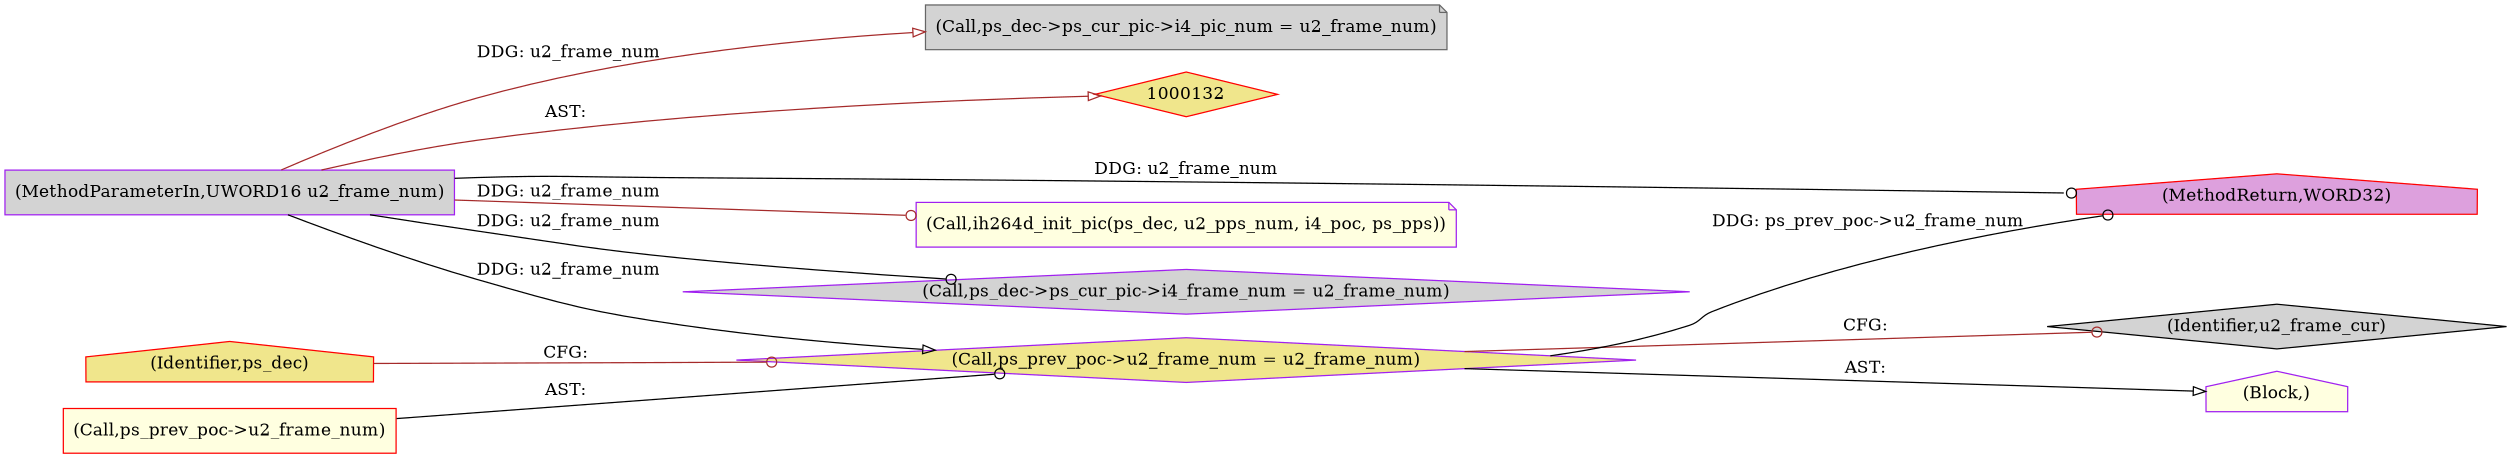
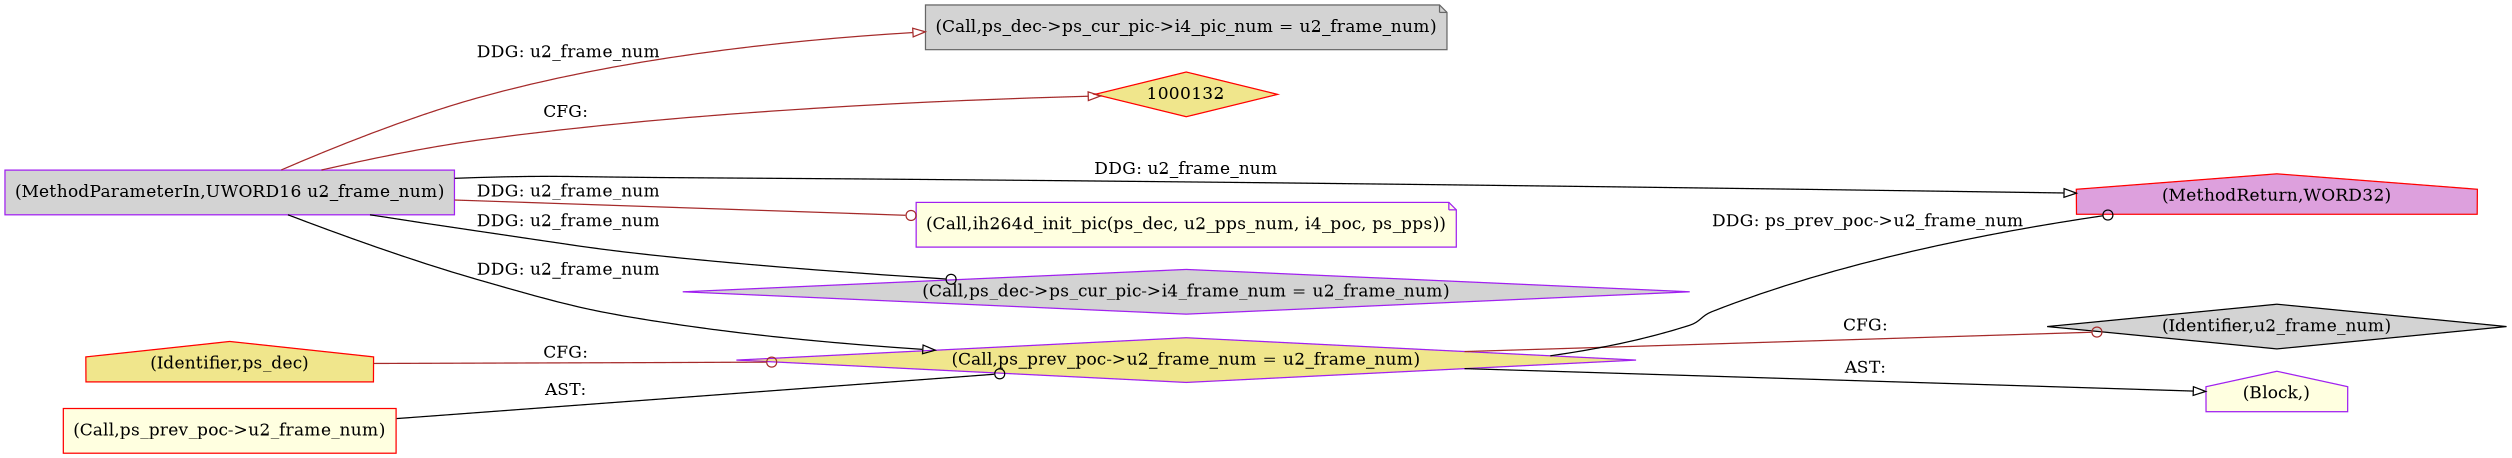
edge "(MethodParameterIn,UWORD16 u2_frame_num)" -> "1000132": label "AST: " -> "CFG: "
edge "(MethodParameterIn,UWORD16 u2_frame_num)" -> "(MethodReturn,WORD32)": arrowhead odot -> onormal
node "(Identifier,u2_frame_cur)": label "(Identifier,u2_frame_cur)" -> "(Identifier,u2_frame_num)"
